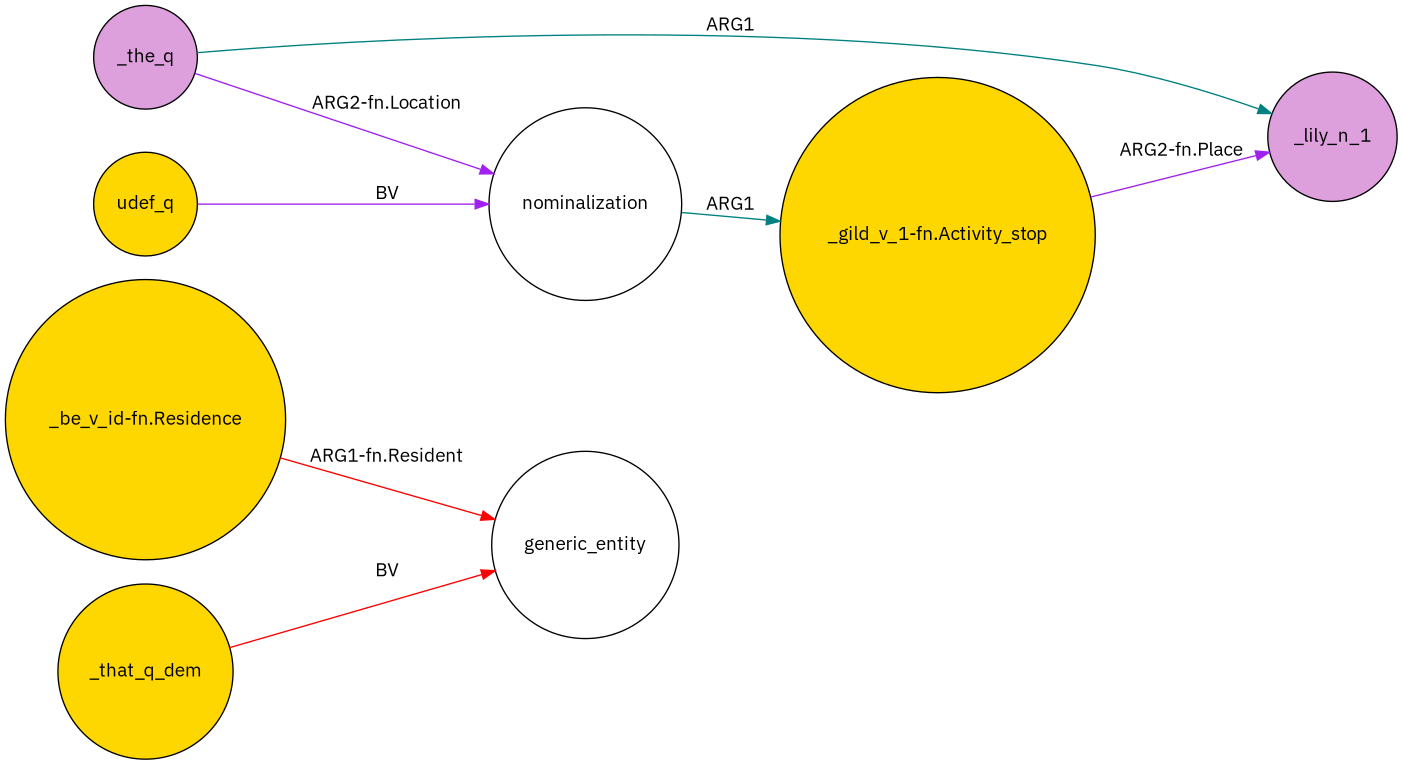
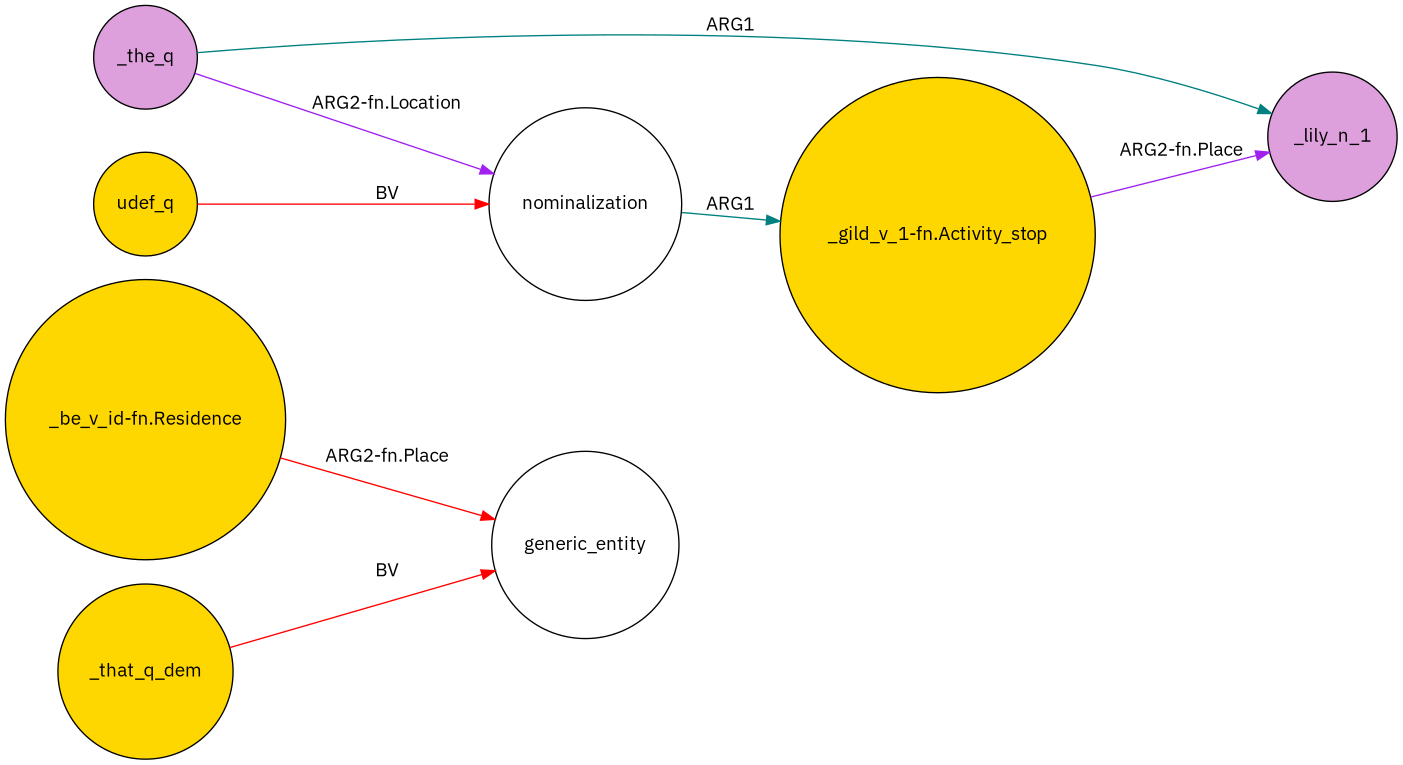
edge "udef_q" -> "nominalization": color purple -> red
edge "_be_v_id-fn.Residence" -> "generic_entity": label "ARG1-fn.Resident" -> "ARG2-fn.Place"
